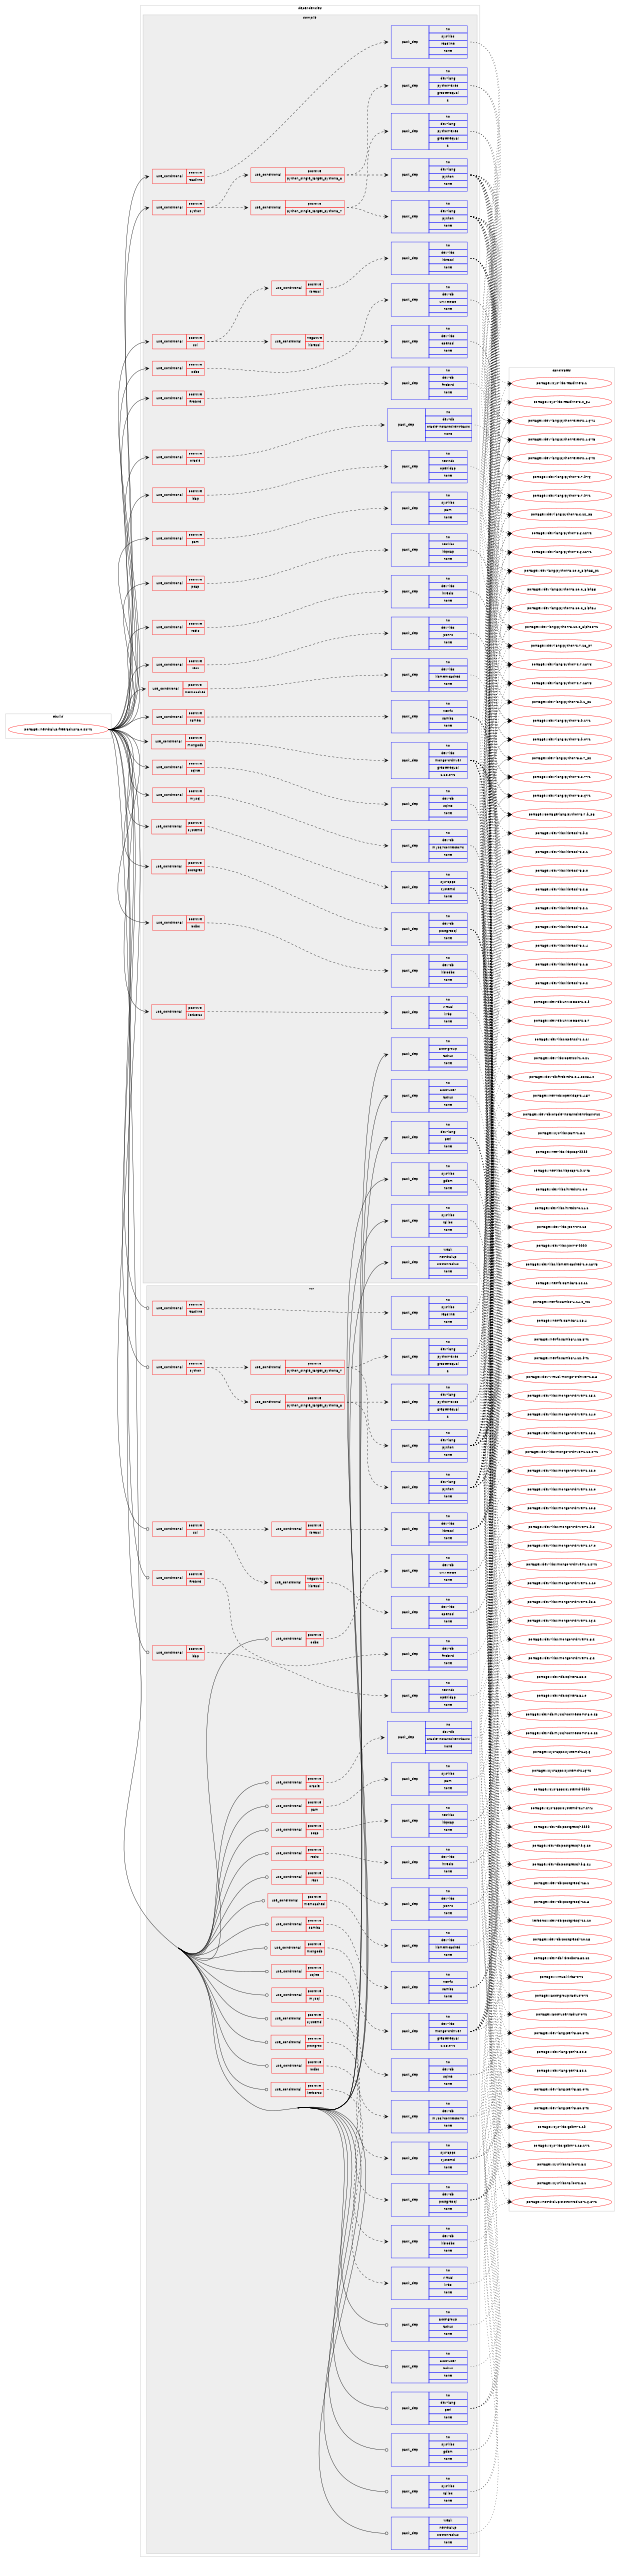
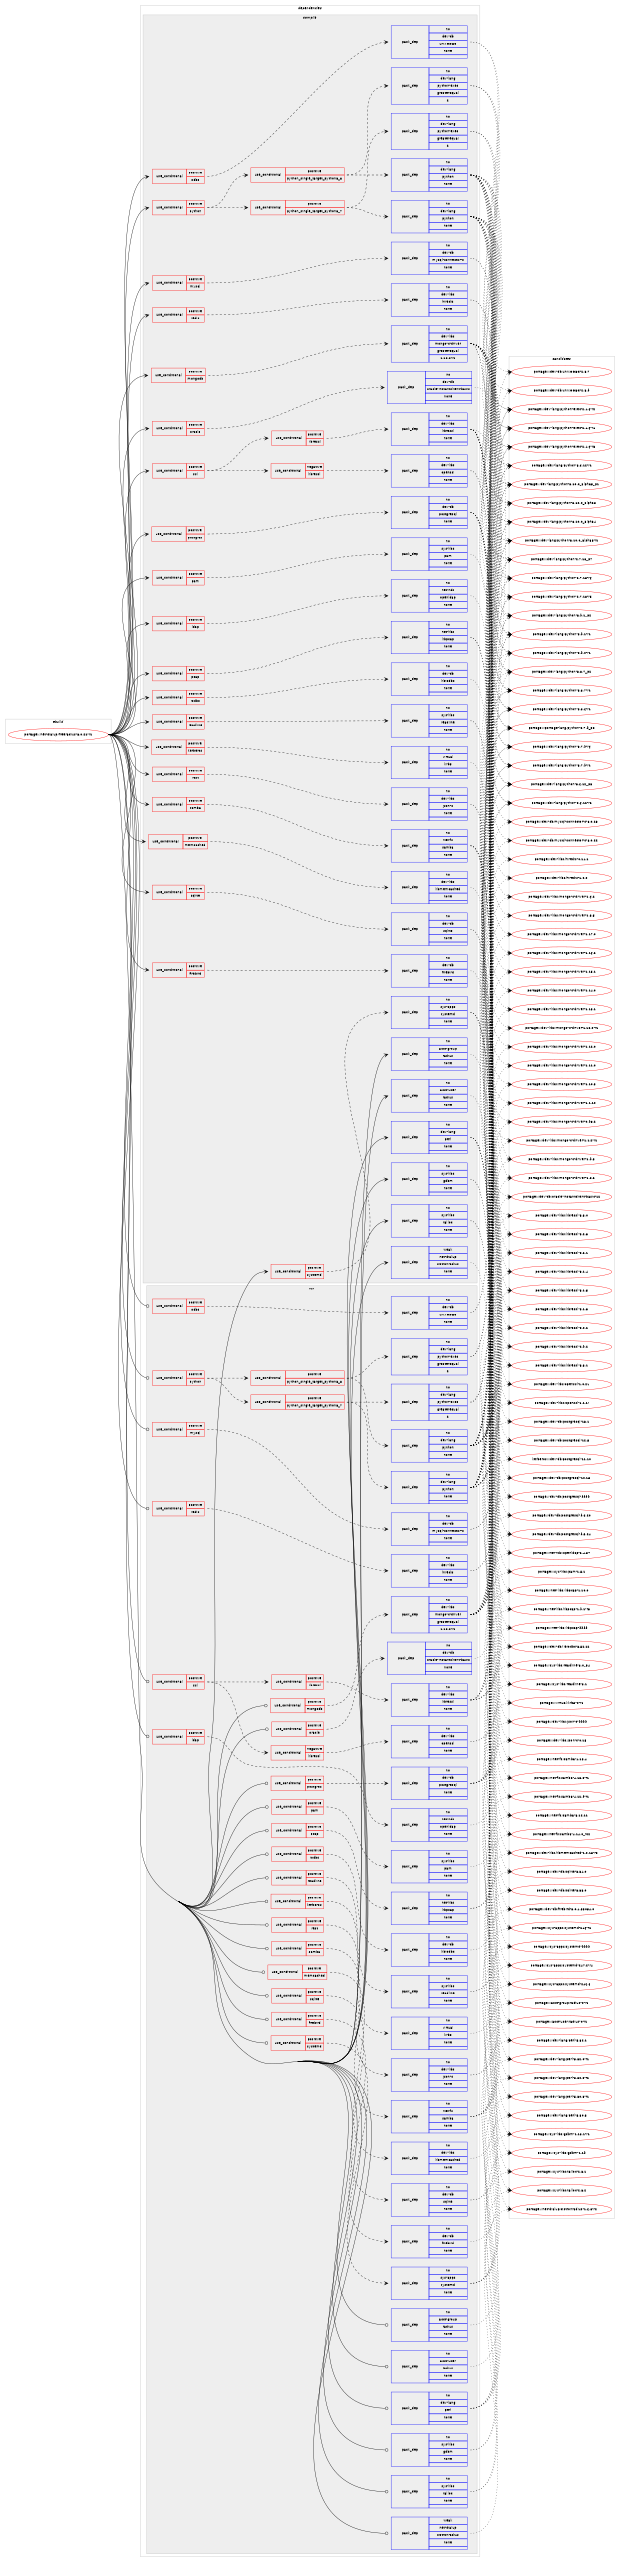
node "portage://dev-virtual/mongo-c-driver-1.3.5": label "portage://dev-virtual/mongo-c-driver-1.3.5" -> "portage://dev-libs/mongo-c-driver-1.3.5"
node "portage://net-libs/libpcap-1.10.0": added
